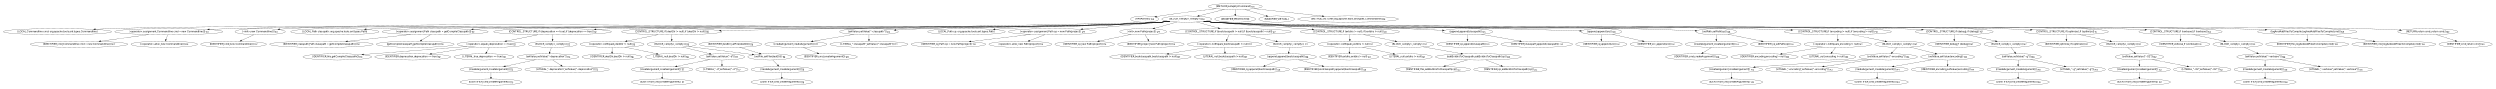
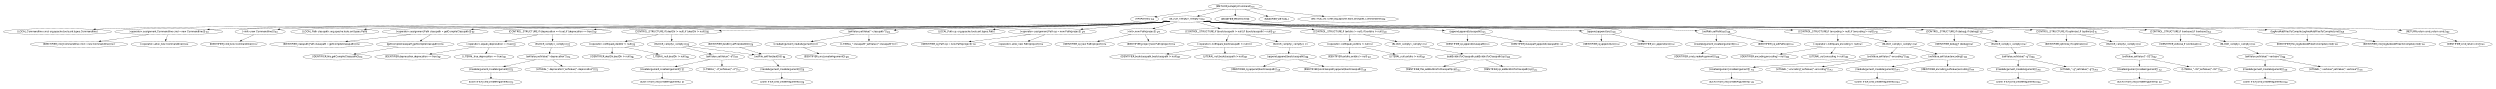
edge "(<operator>.equals,deprecation == true)" -> "(IDENTIFIER,this,getCompileClasspath())": now "(getCompileClasspath,getCompileClasspath())" -> "(IDENTIFIER,this,getCompileClasspath())"
